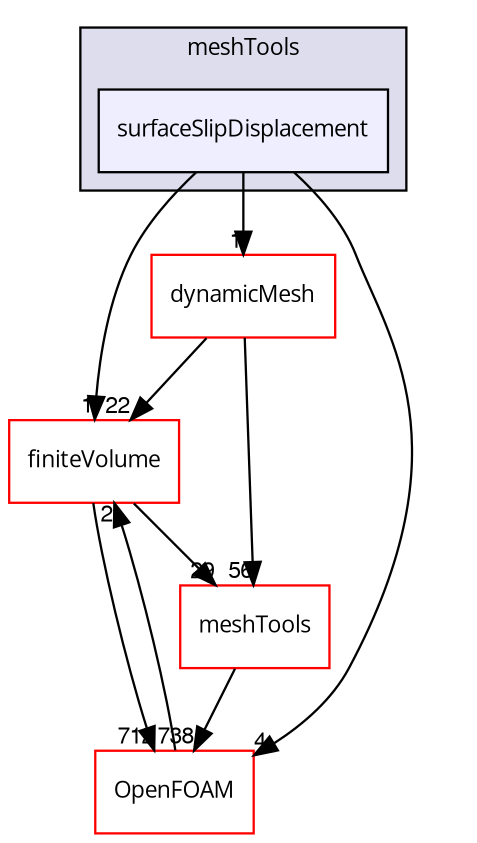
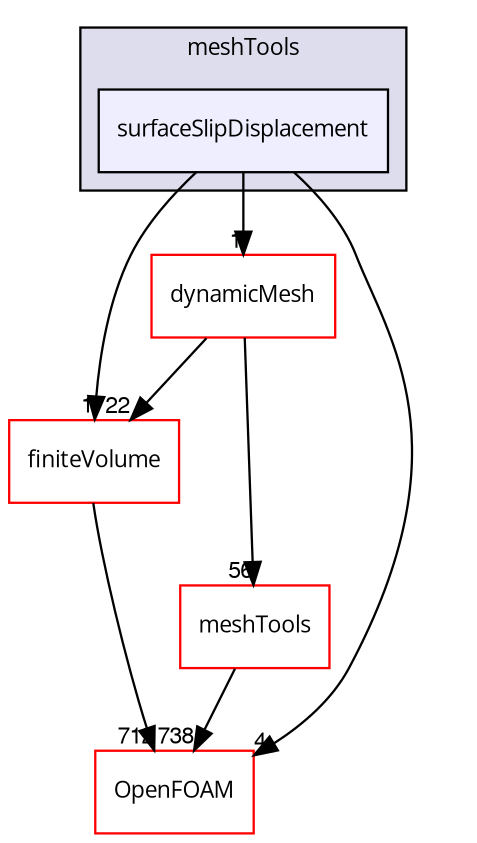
edge "finiteVolume" -> "meshTools": removed
edge "OpenFOAM" -> "finiteVolume": removed
